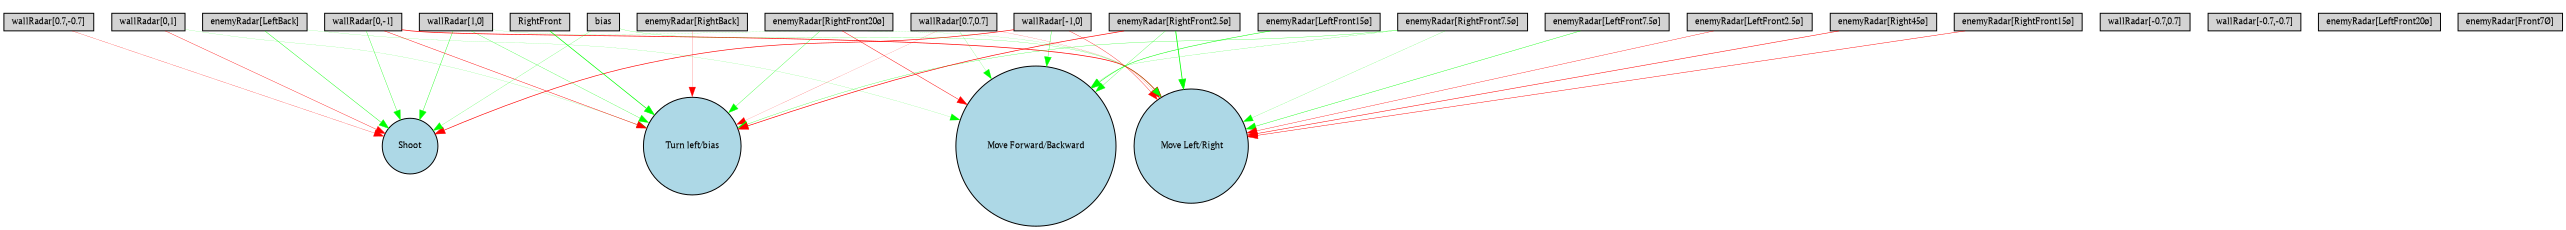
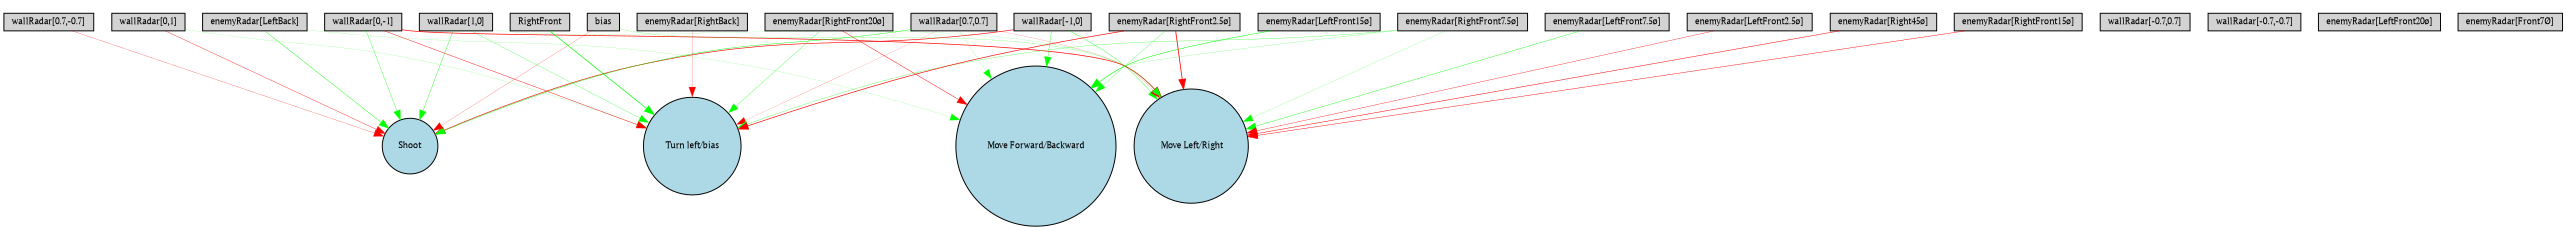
edge "wallRadar[-1,0]" -> "Move Left/Right": color red -> green
edge "wallRadar[0.7,0.7]" -> "Shoot": added
edge "enemyRadar[RightFront2.5ø]" -> "Move Left/Right": color green -> red
edge "bias" -> "Shoot": color green -> red
